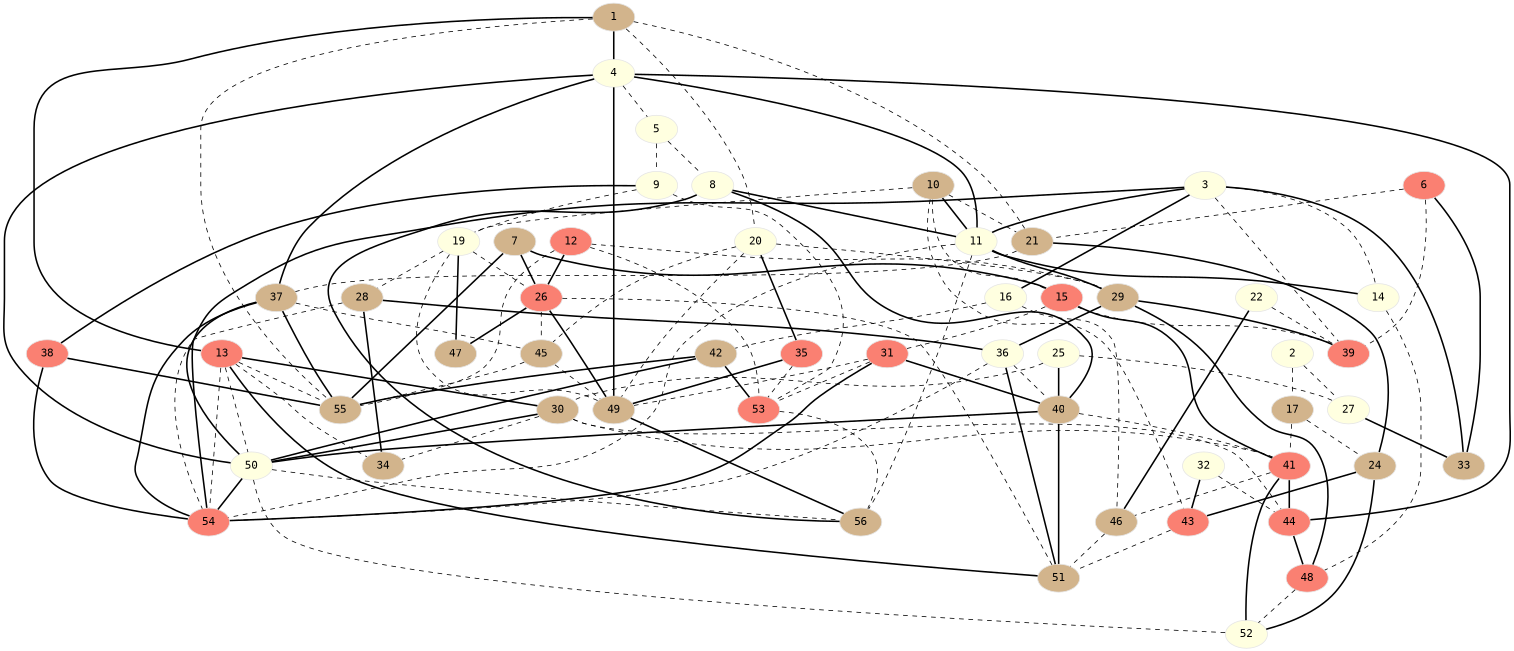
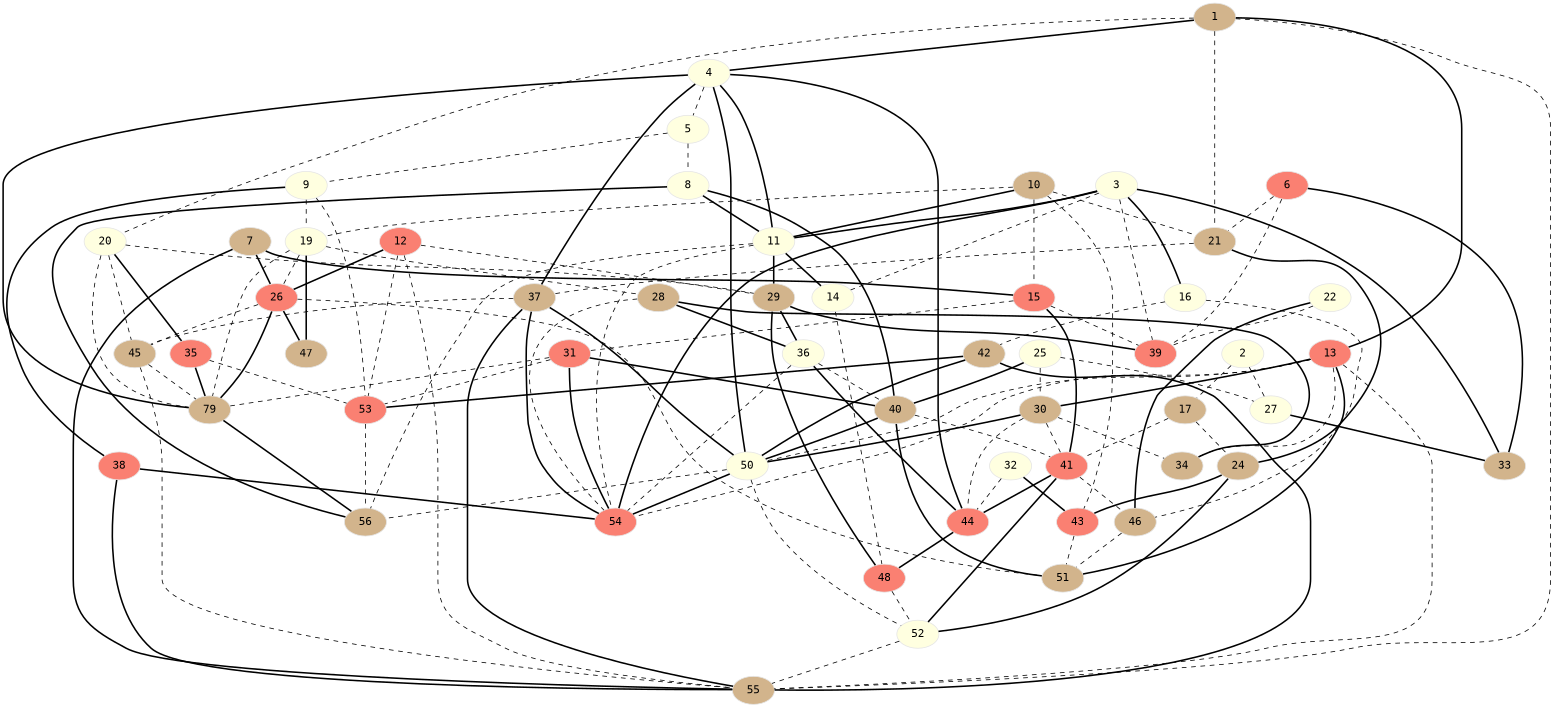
node "49": label "49" -> "79"
edge "36" -- "51": now "36" -- "44"
edge "52" -- "55": added
